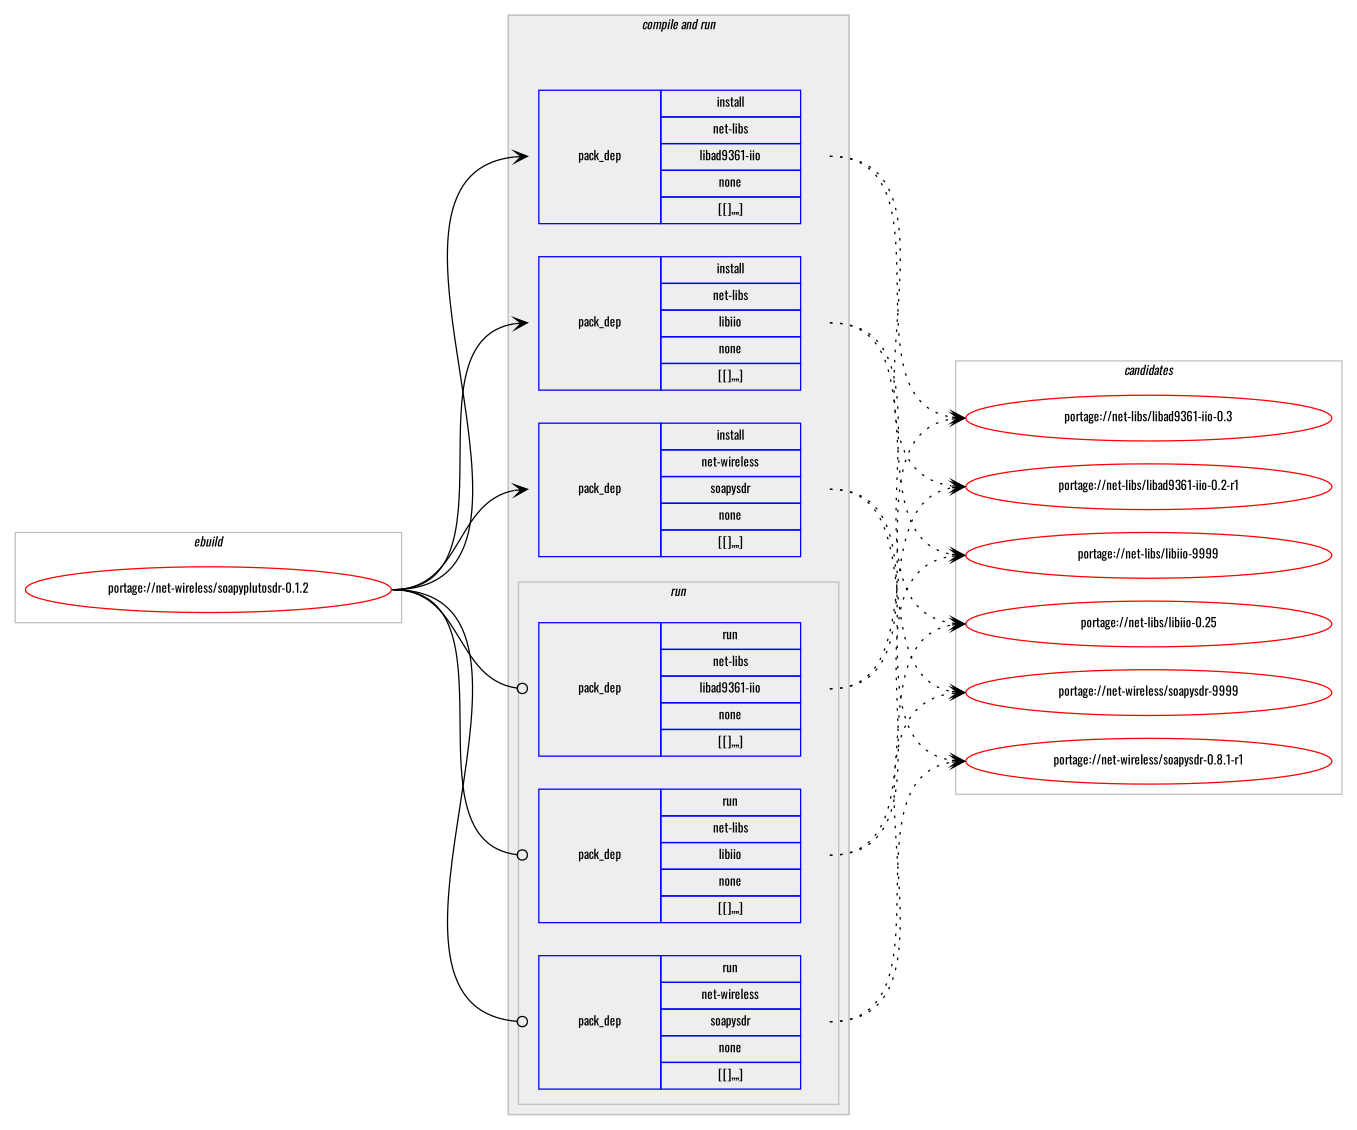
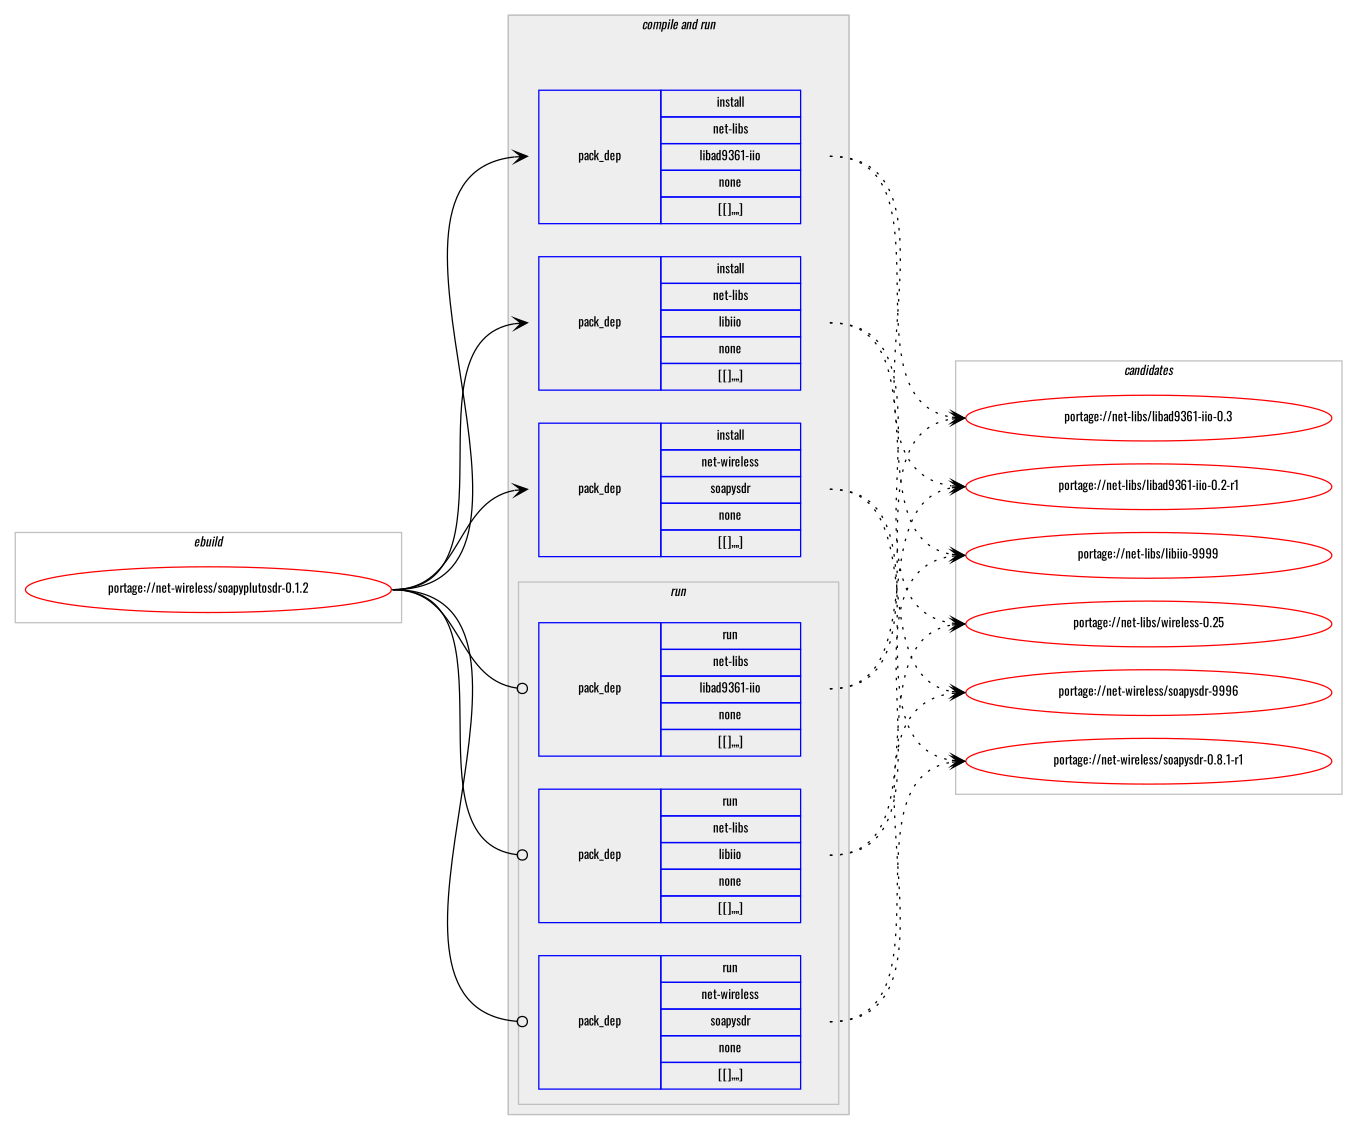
node "portage://net-libs/libiio-0.25": label "portage://net-libs/libiio-0.25" -> "portage://net-libs/wireless-0.25"
node "portage://net-wireless/soapysdr-9999": label "portage://net-wireless/soapysdr-9999" -> "portage://net-wireless/soapysdr-9996"
